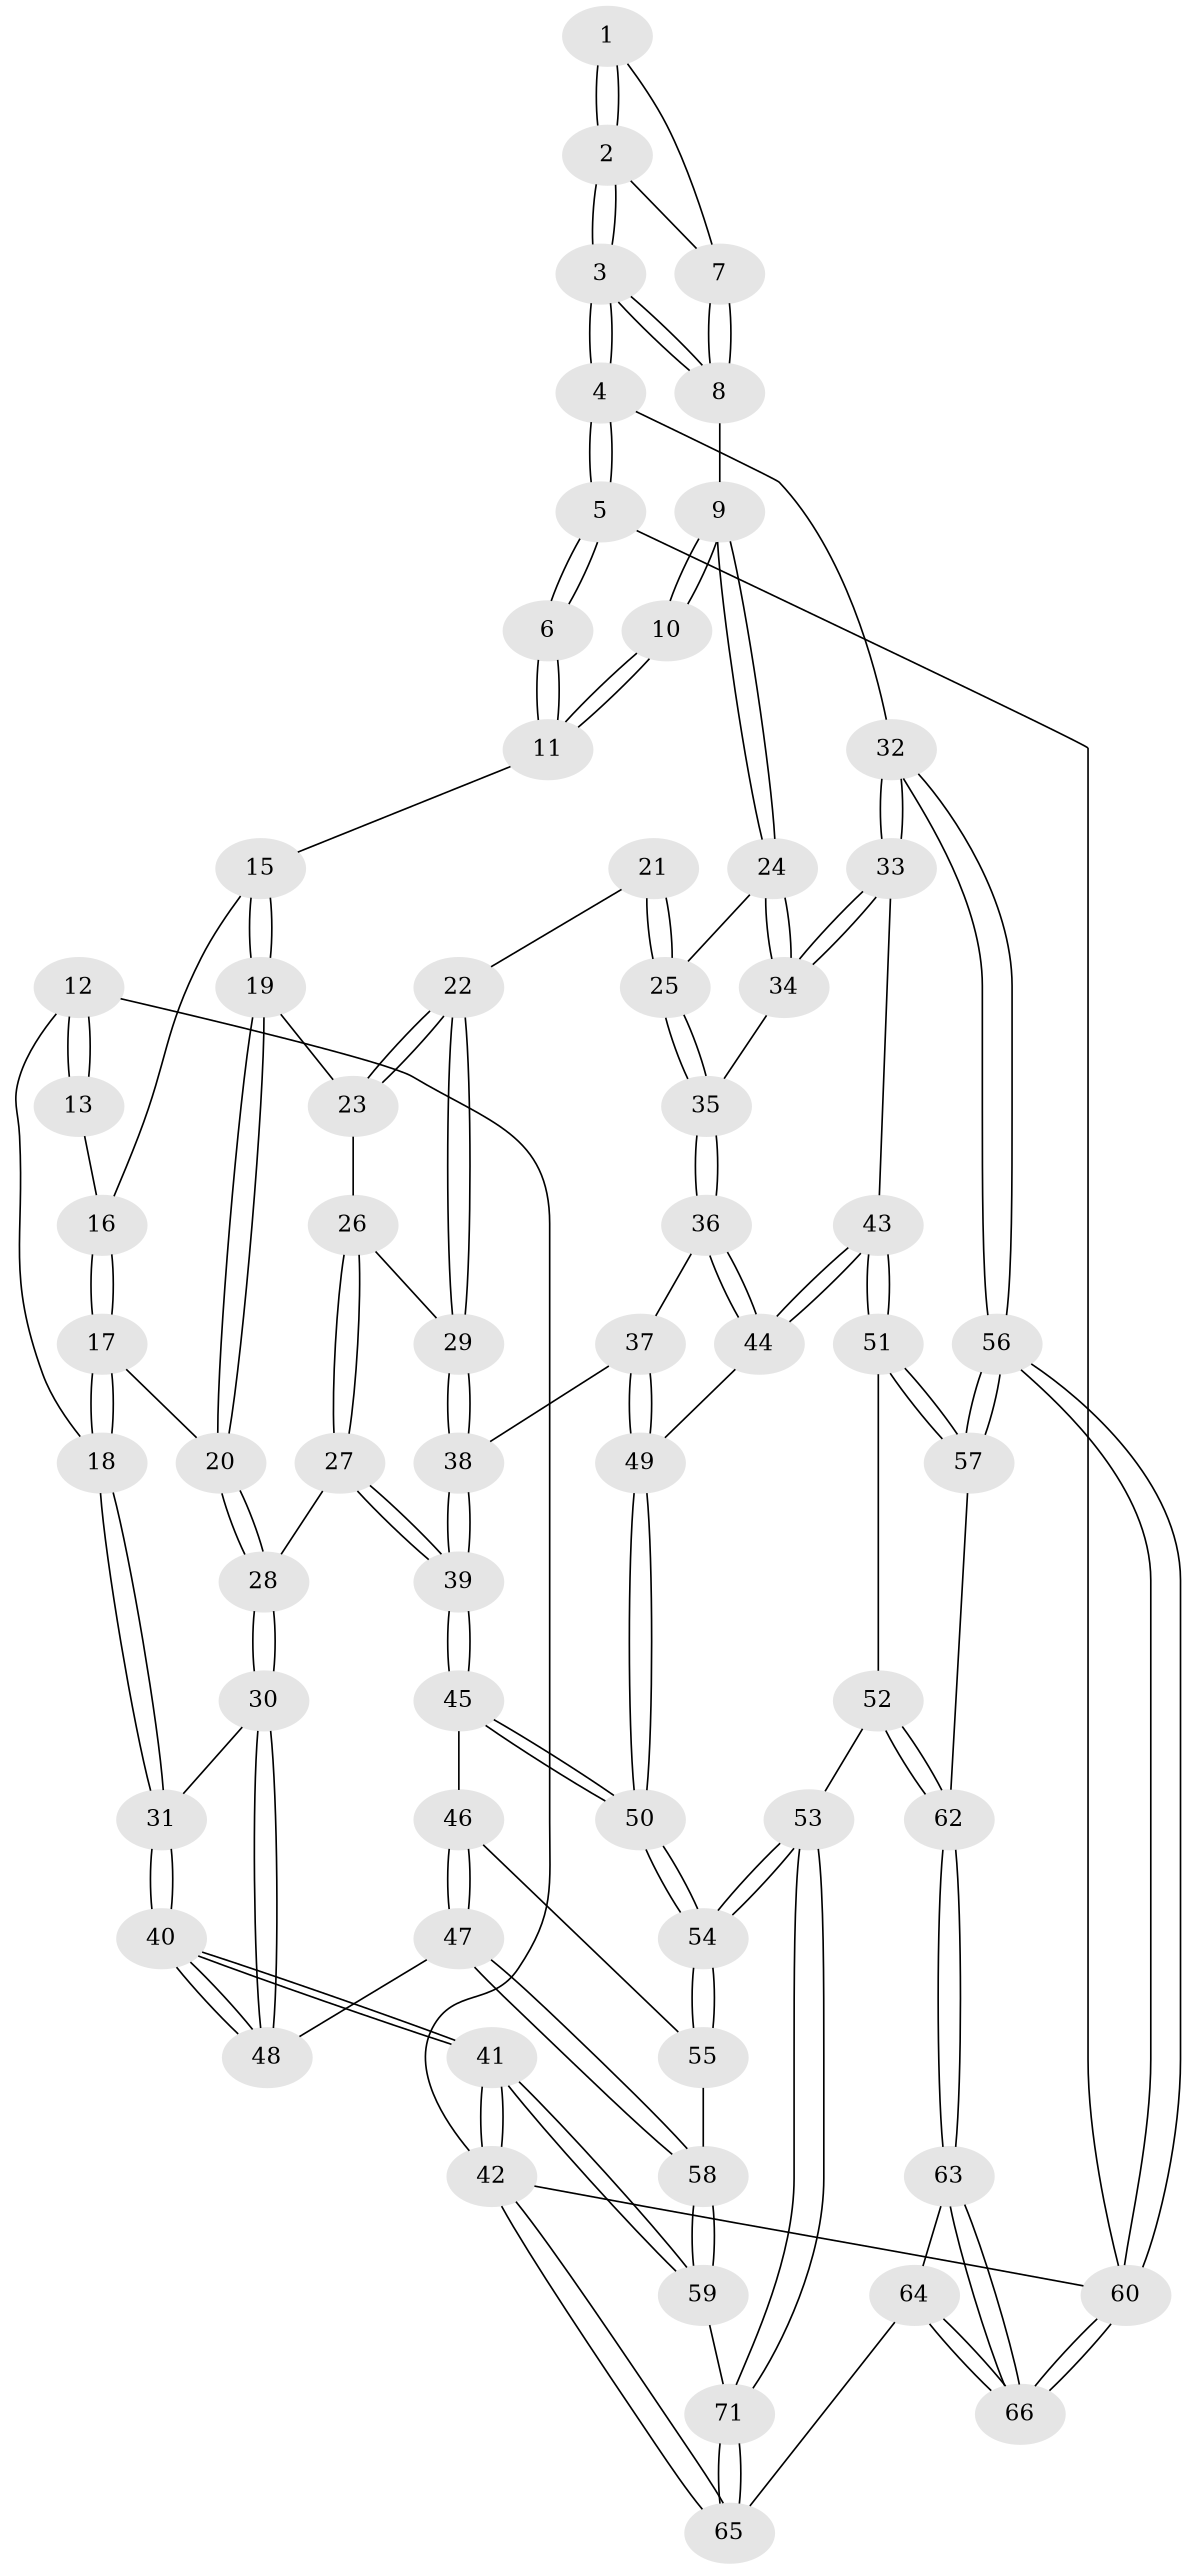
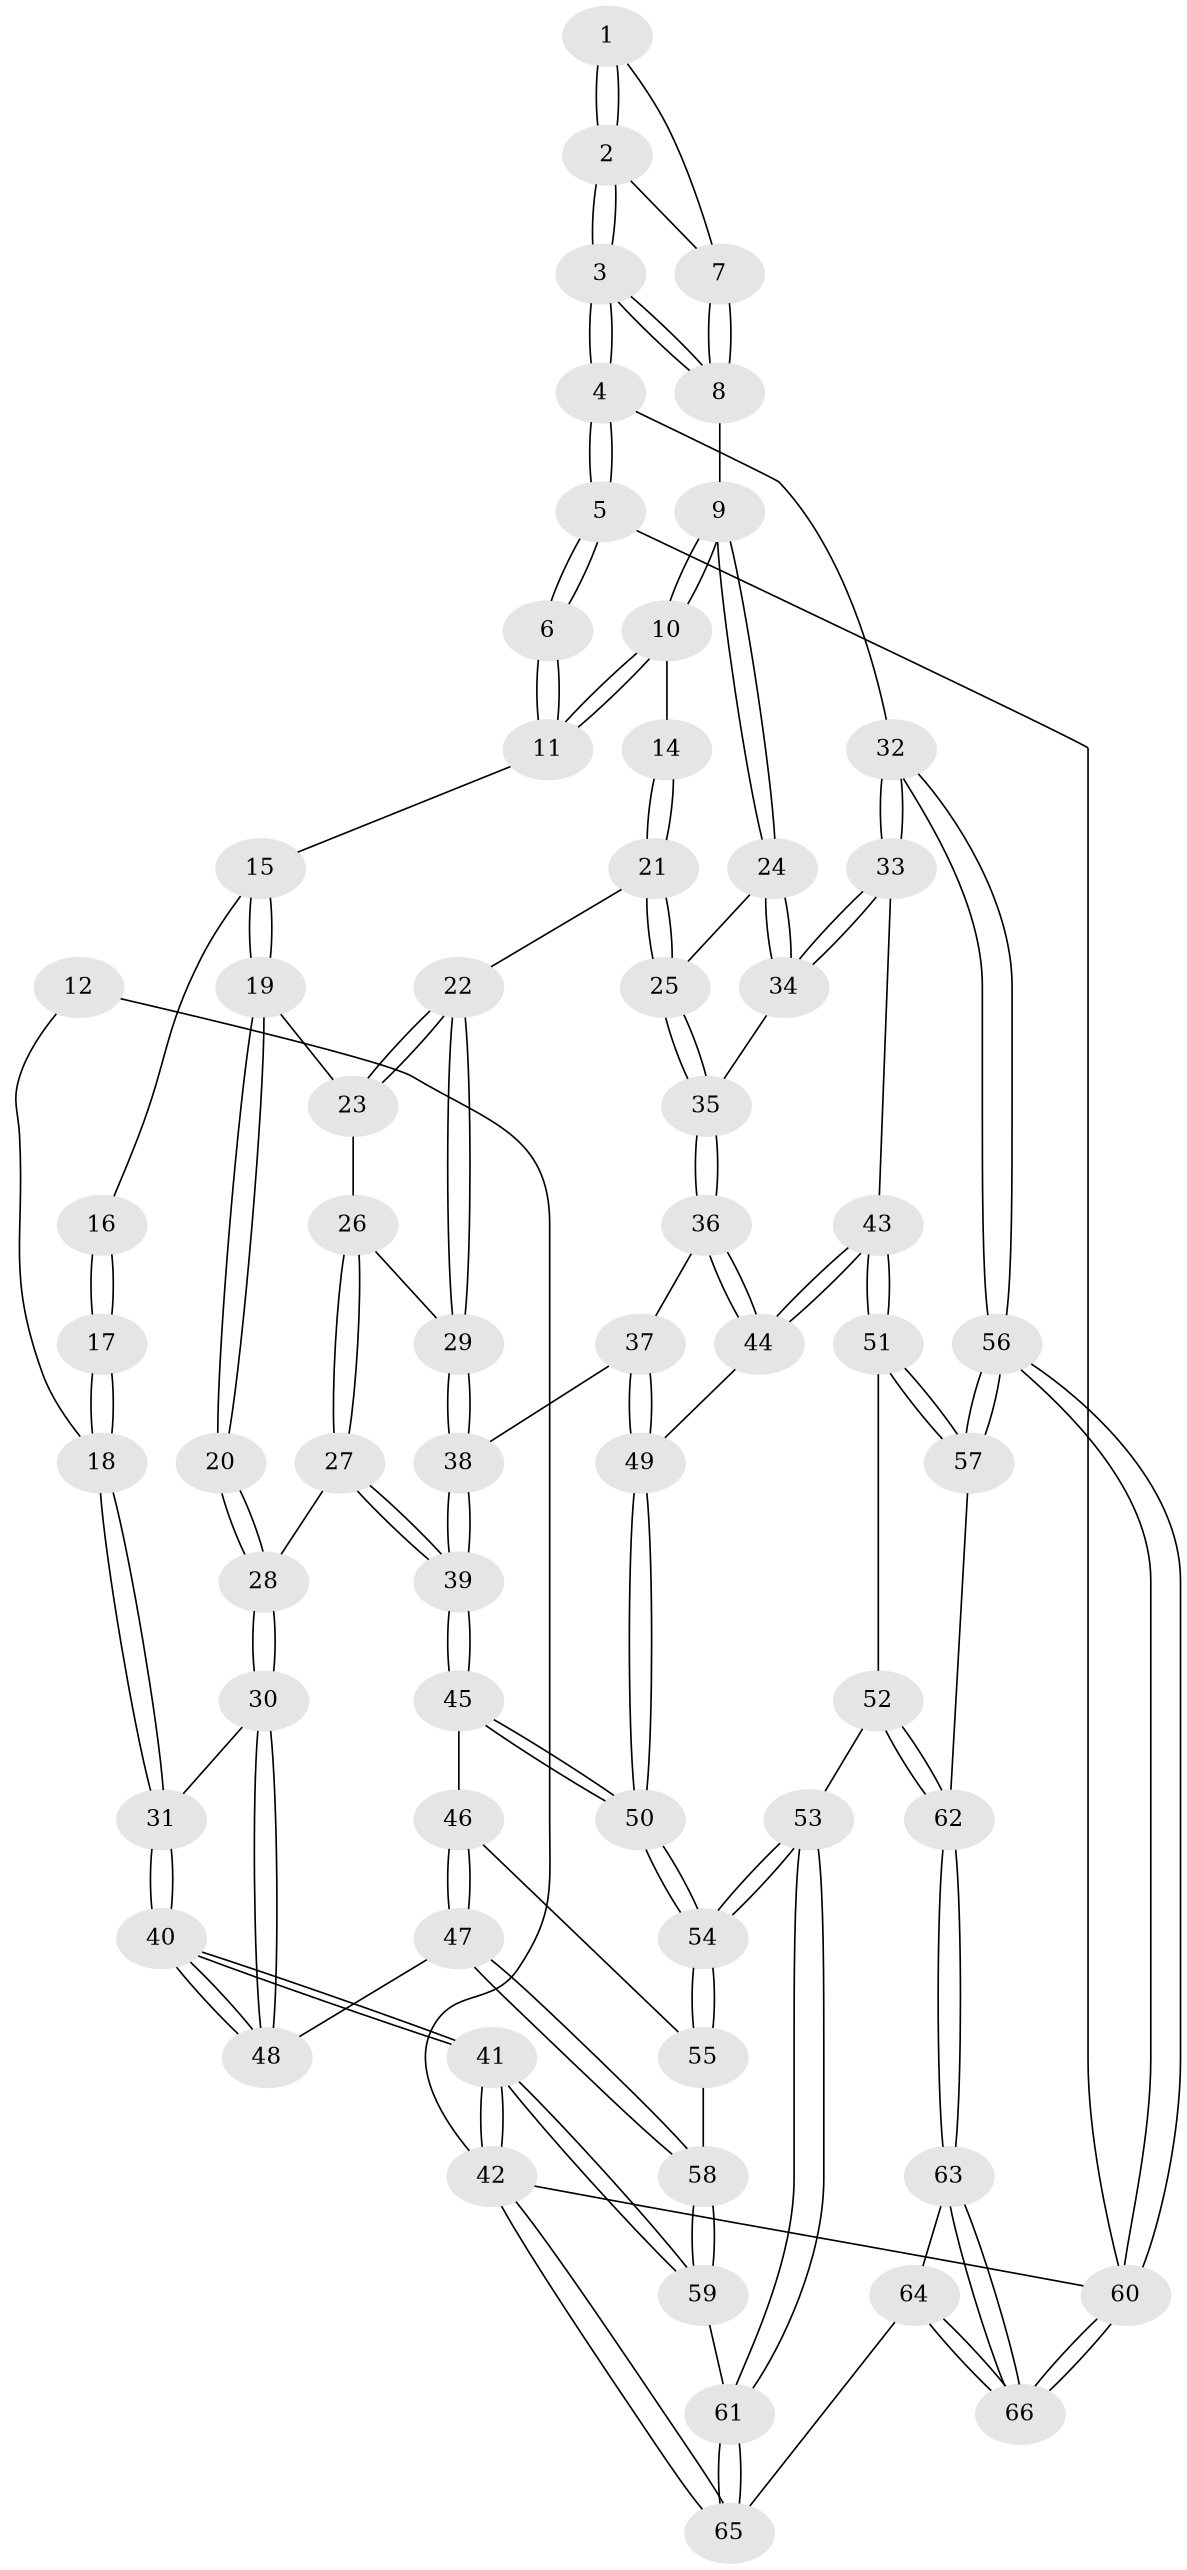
node "14": added
node "13": removed
edge "17" -- "20": removed
node "71": label "71" -> "61"
